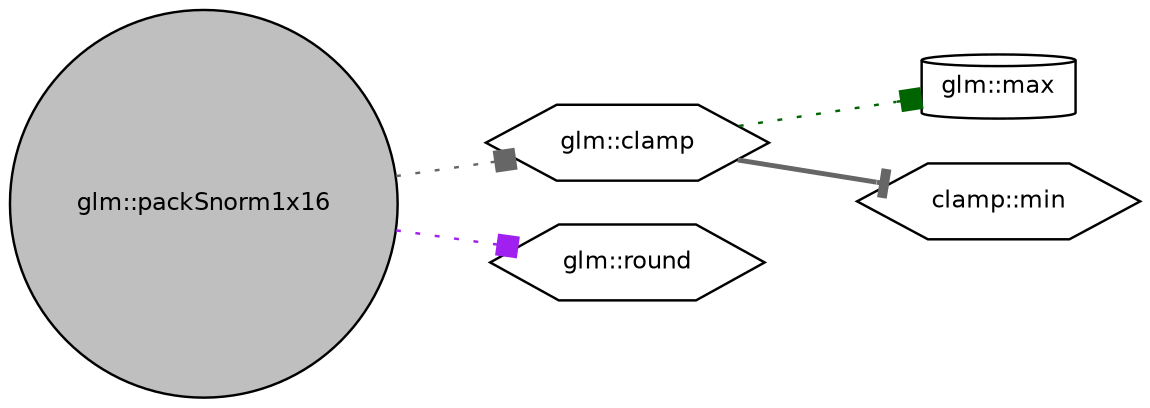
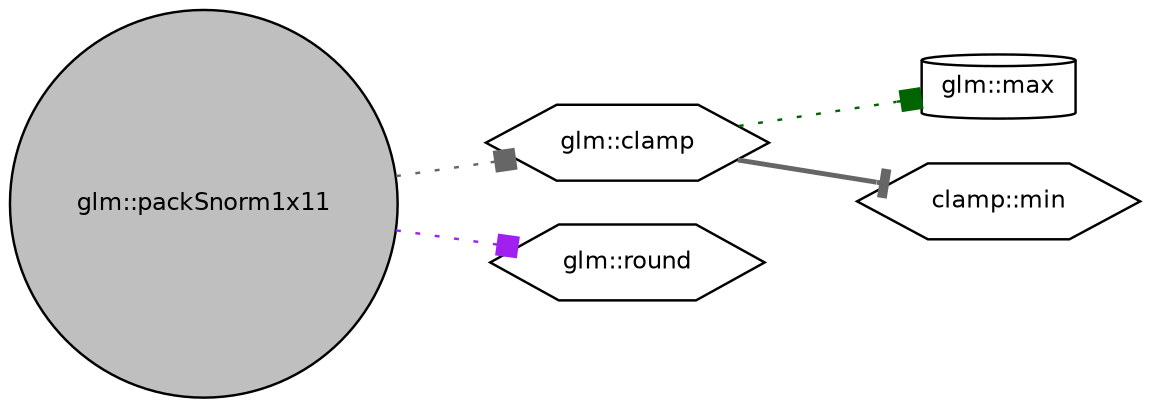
node "glm::packSnorm1x16": label "glm::packSnorm1x16" -> "glm::packSnorm1x11"
